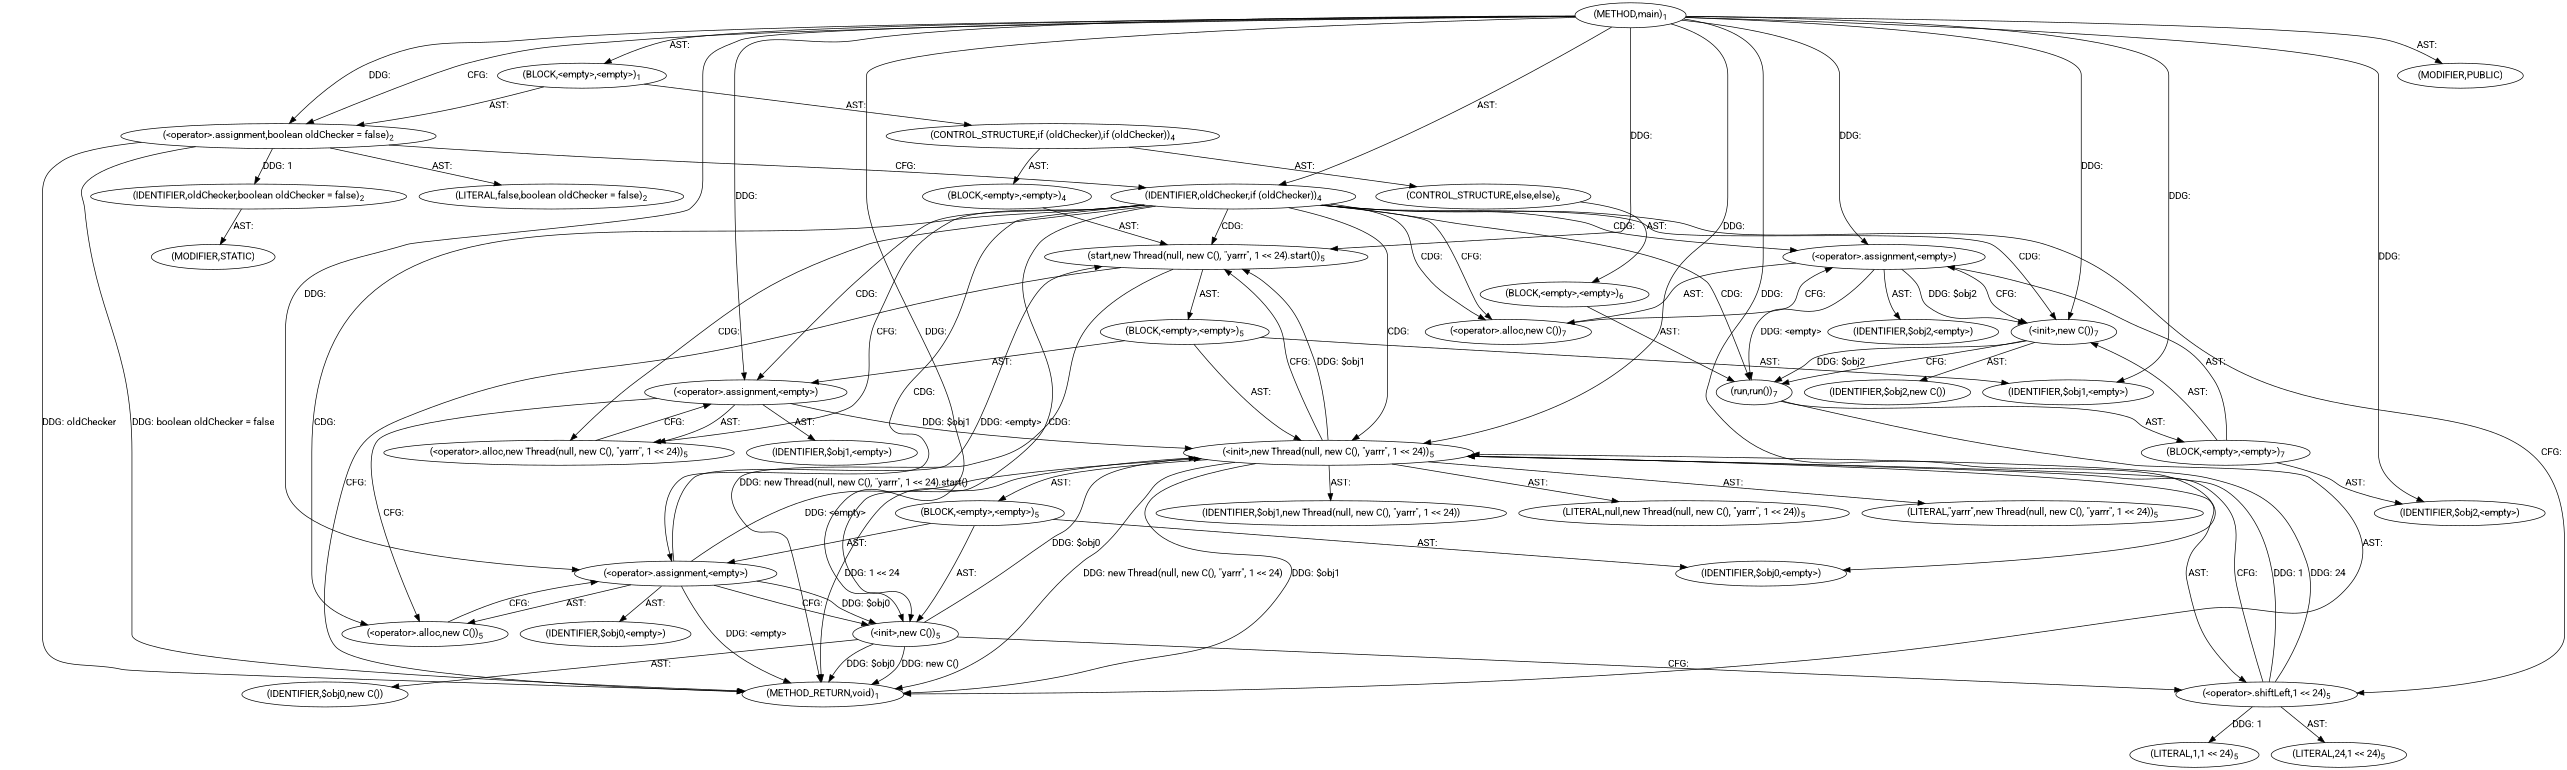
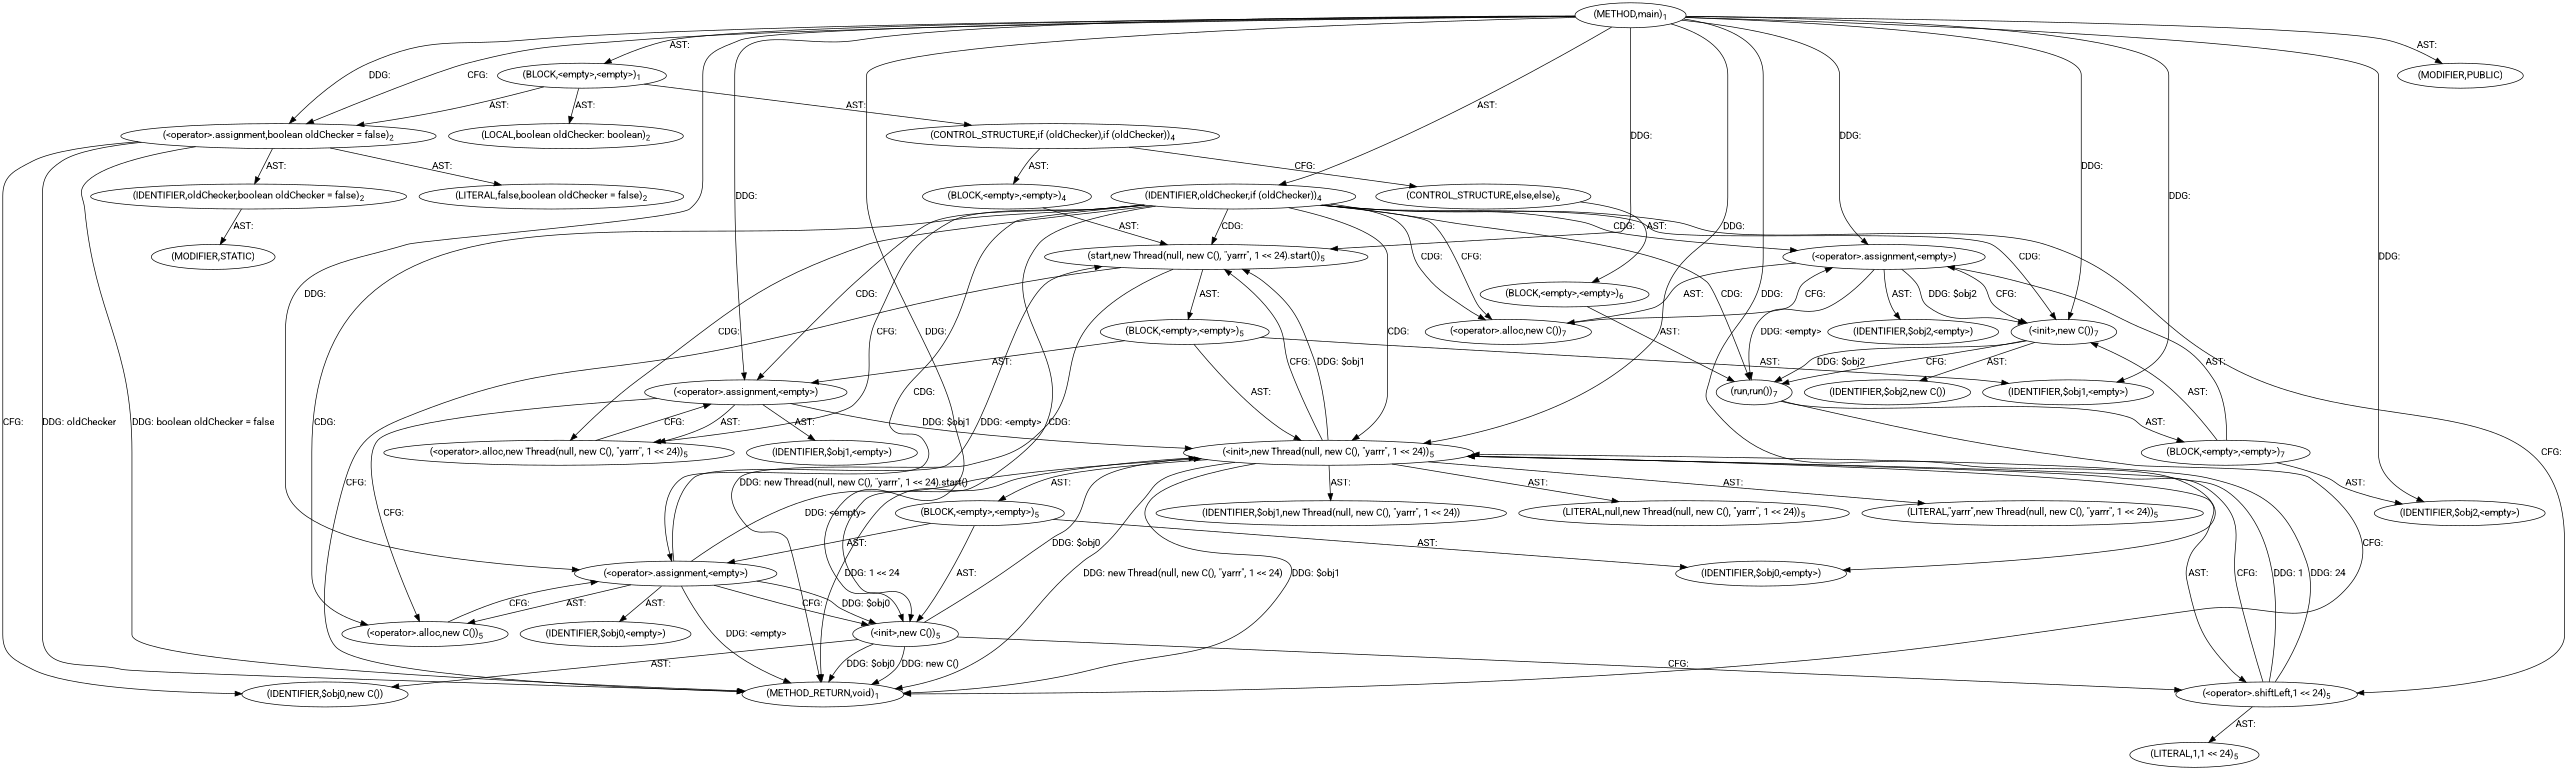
node "(LOCAL,boolean oldChecker: boolean)": added
edge "(<operator>.assignment,boolean oldChecker = false)" -> "(IDENTIFIER,oldChecker,if (oldChecker))": now "(<operator>.assignment,boolean oldChecker = false)" -> "(IDENTIFIER,$obj0,new C())"
edge "(<operator>.assignment,boolean oldChecker = false)" -> "(IDENTIFIER,oldChecker,boolean oldChecker = false)": label "DDG: 1" -> "AST: "
edge "(CONTROL_STRUCTURE,if (oldChecker),if (oldChecker))" -> "(CONTROL_STRUCTURE,else,else)": label "AST: " -> "CFG: "
edge "(run,run())" -> "(METHOD_RETURN,void)": label "AST: " -> "CFG: "
edge "(<operator>.shiftLeft,1 << 24)" -> "(LITERAL,1,1 << 24)": label "DDG: 1" -> "AST: "
node "(LITERAL,24,1 << 24)": removed
